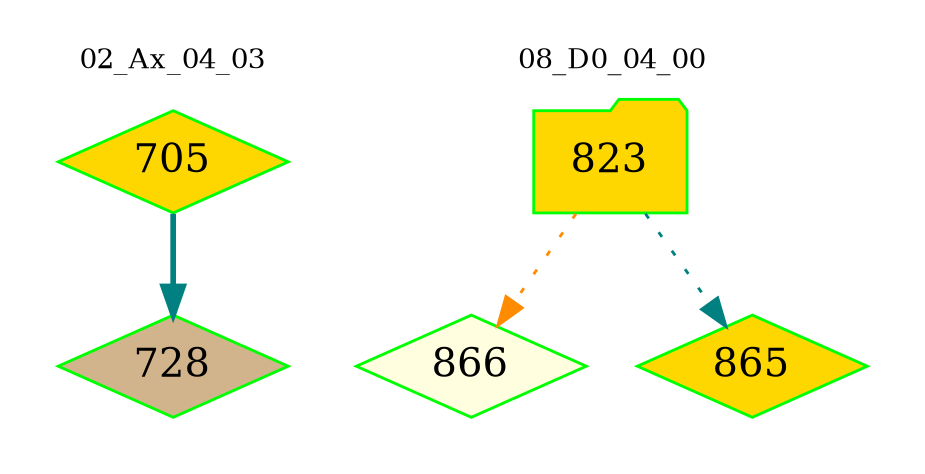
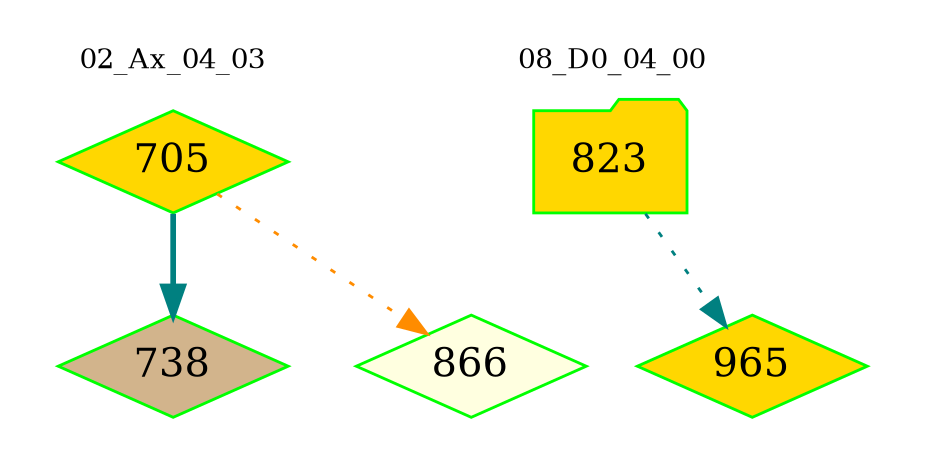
edge "823" -> "866": now "705" -> "866"
node "728": label "728" -> "738"
node "865": label "865" -> "965"
